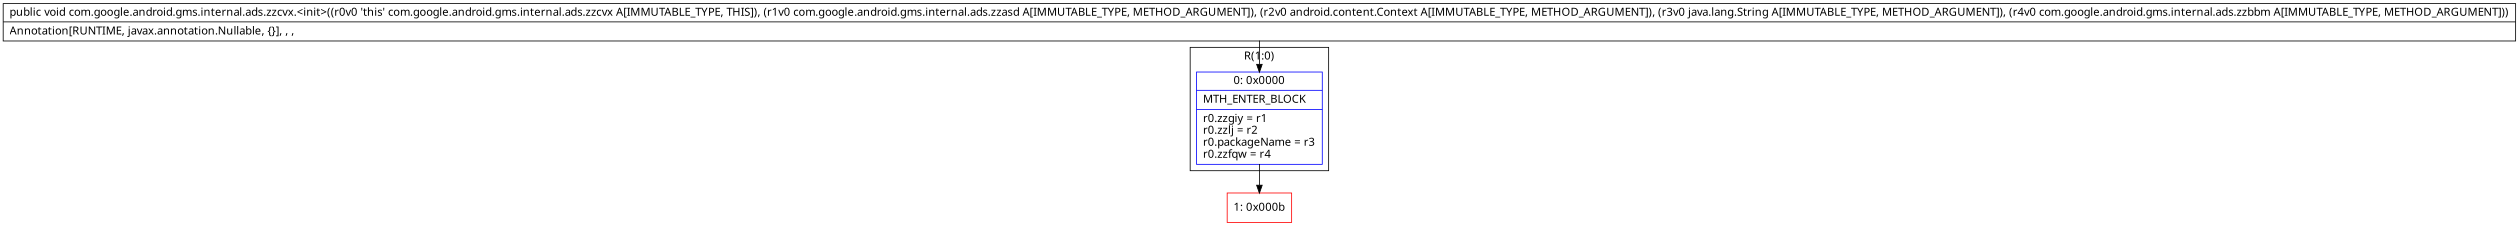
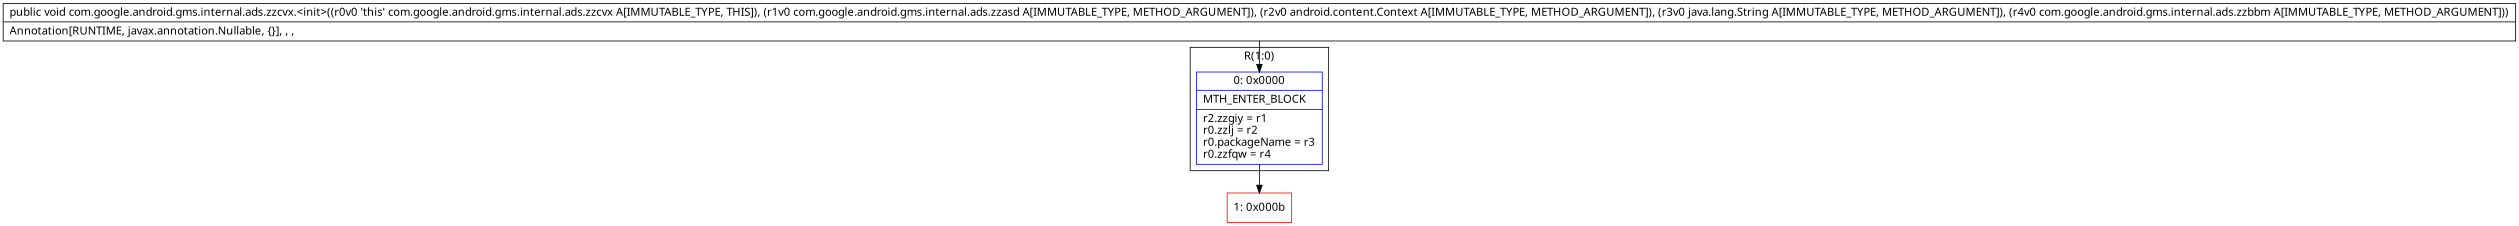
node "0: 0x0000": text "r0.zzgiy = r1" -> "r2.zzgiy = r1"
